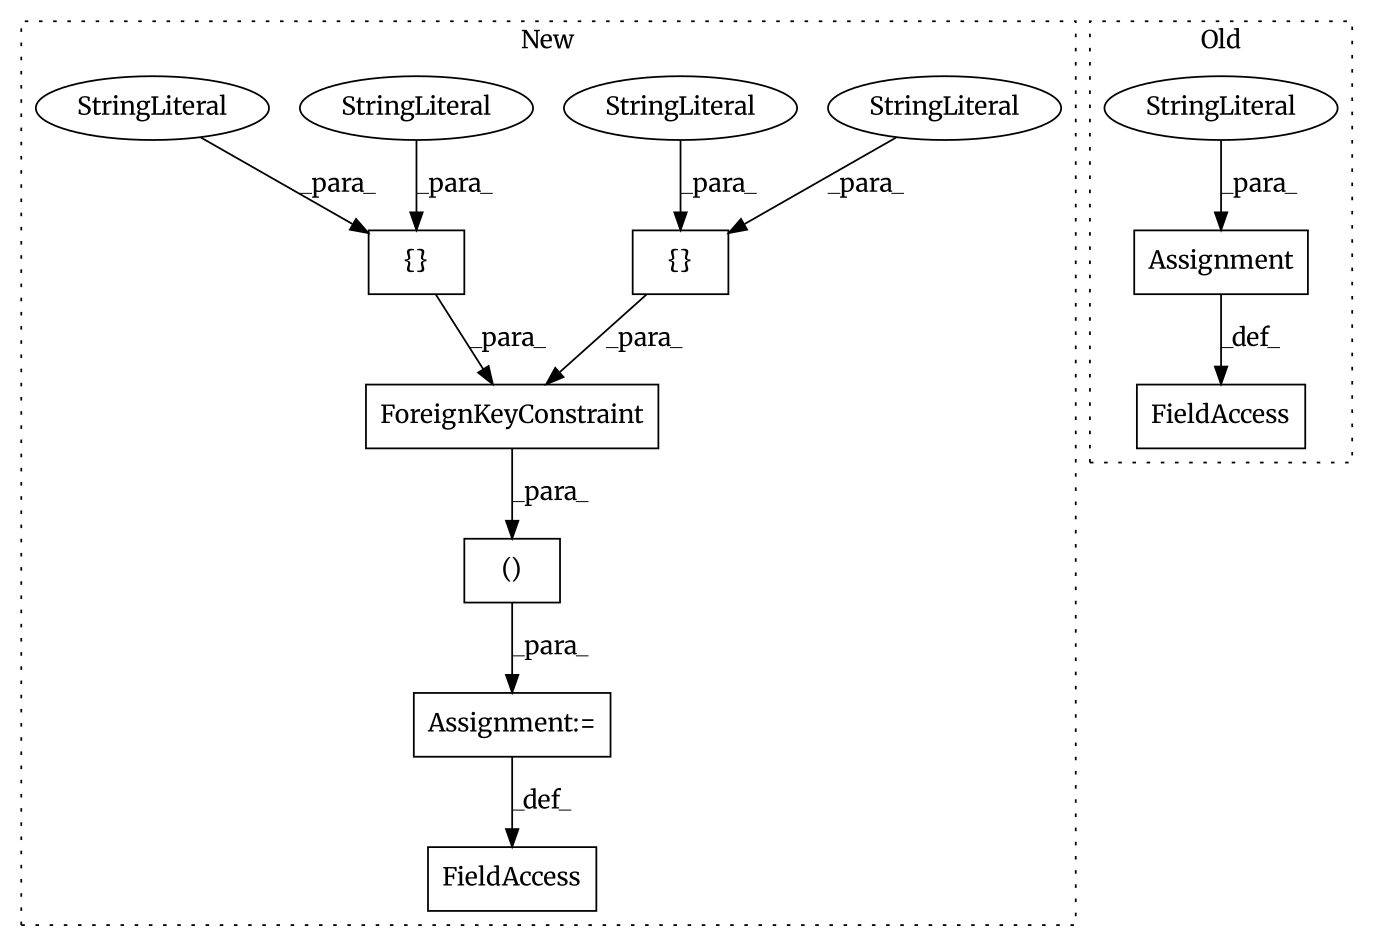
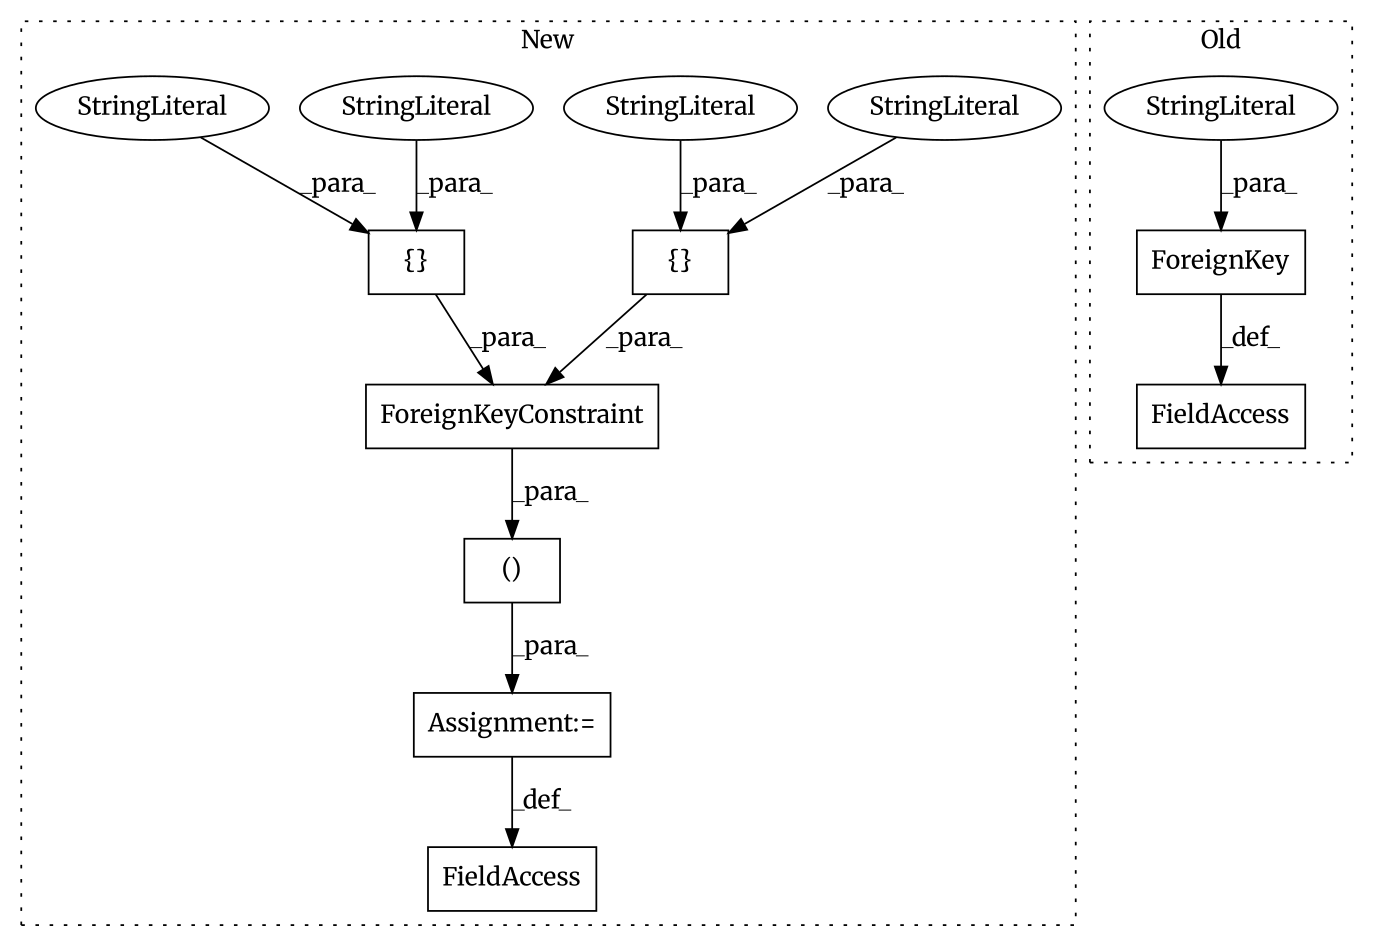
node "Assignment": label "Assignment" -> "ForeignKey"
